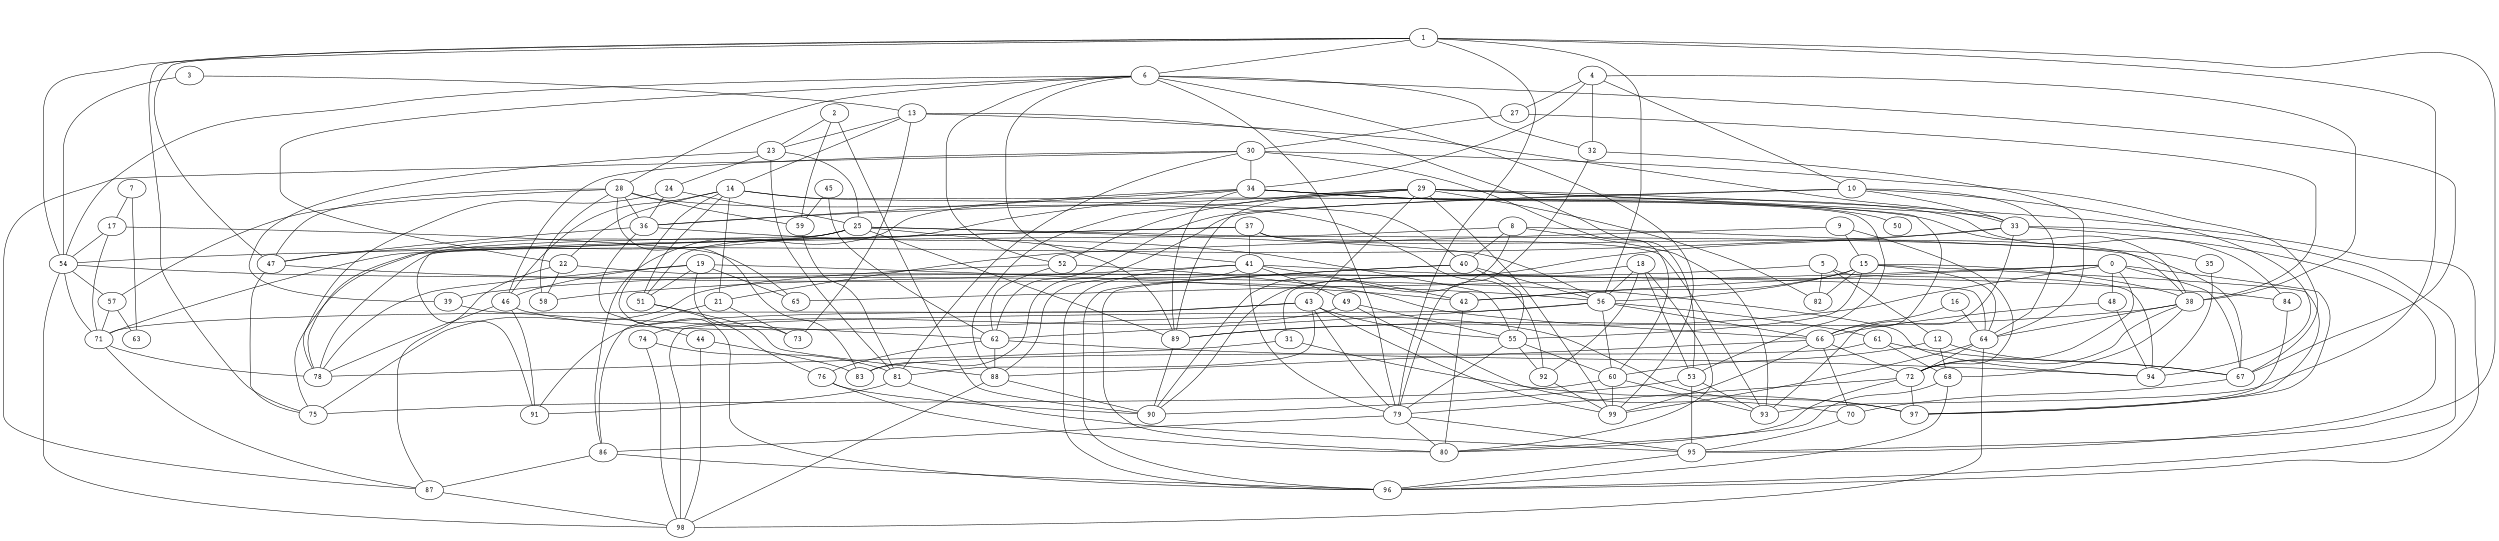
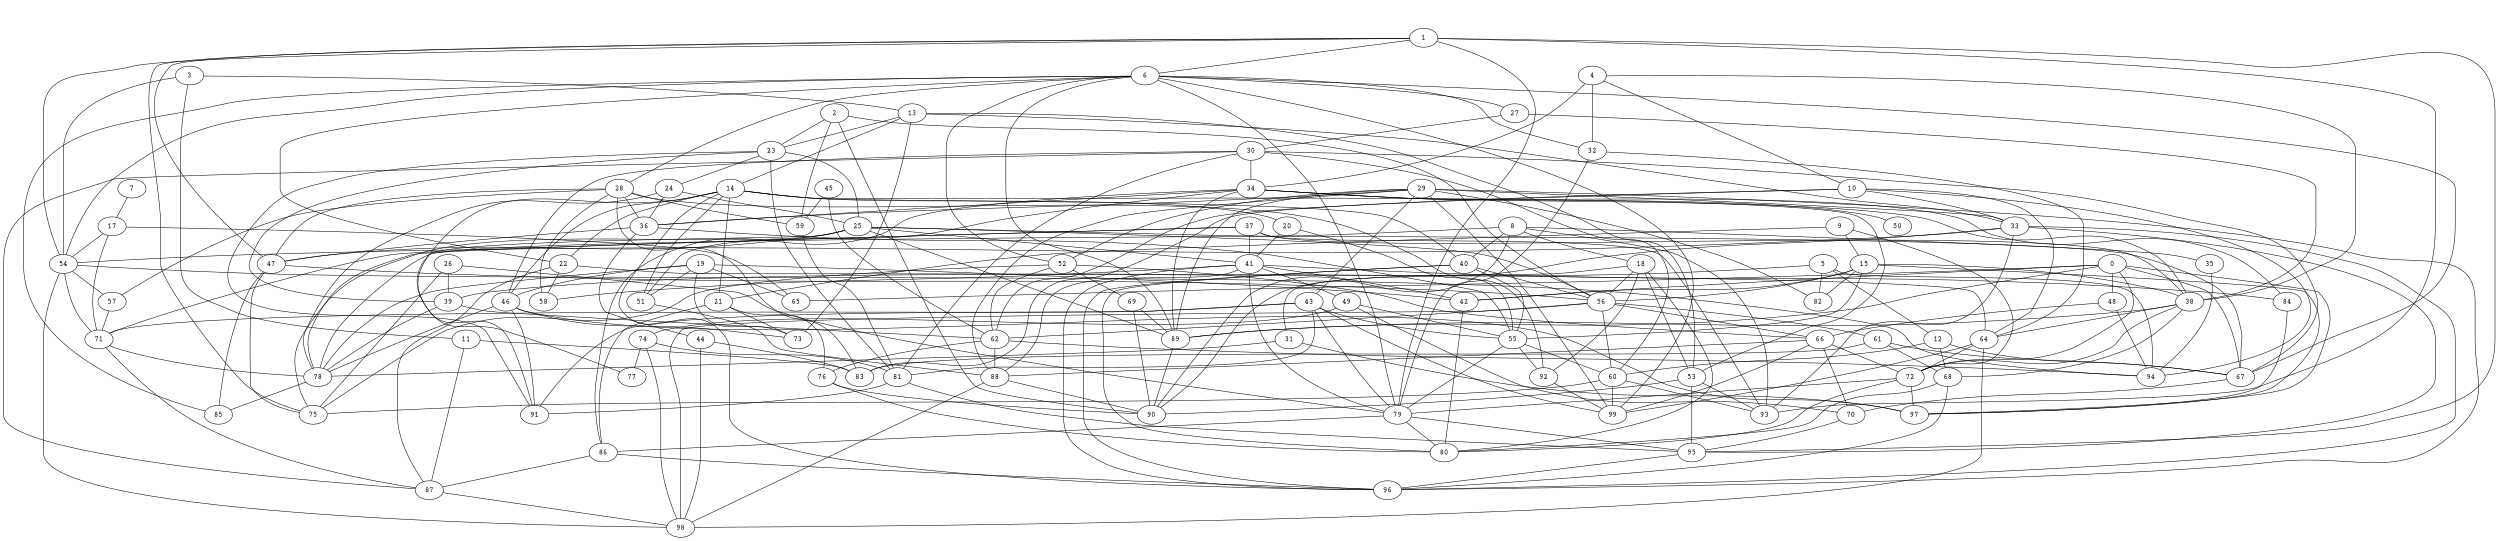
edge "1" -- "56": now "2" -- "56"
edge "4" -- "27": now "6" -- "27"
edge "23" -- "91": added
edge "29" -- "66": removed
node "20": added
edge "8" -- "18": added
node "26": added
edge "15" -- "64": removed
node "69": added
node "16": removed
edge "46" -- "73": added
edge "51" -- "76": now "21" -- "76"
edge "39" -- "78": added
node "63": removed
node "11": added
node "77": added
node "85": added
